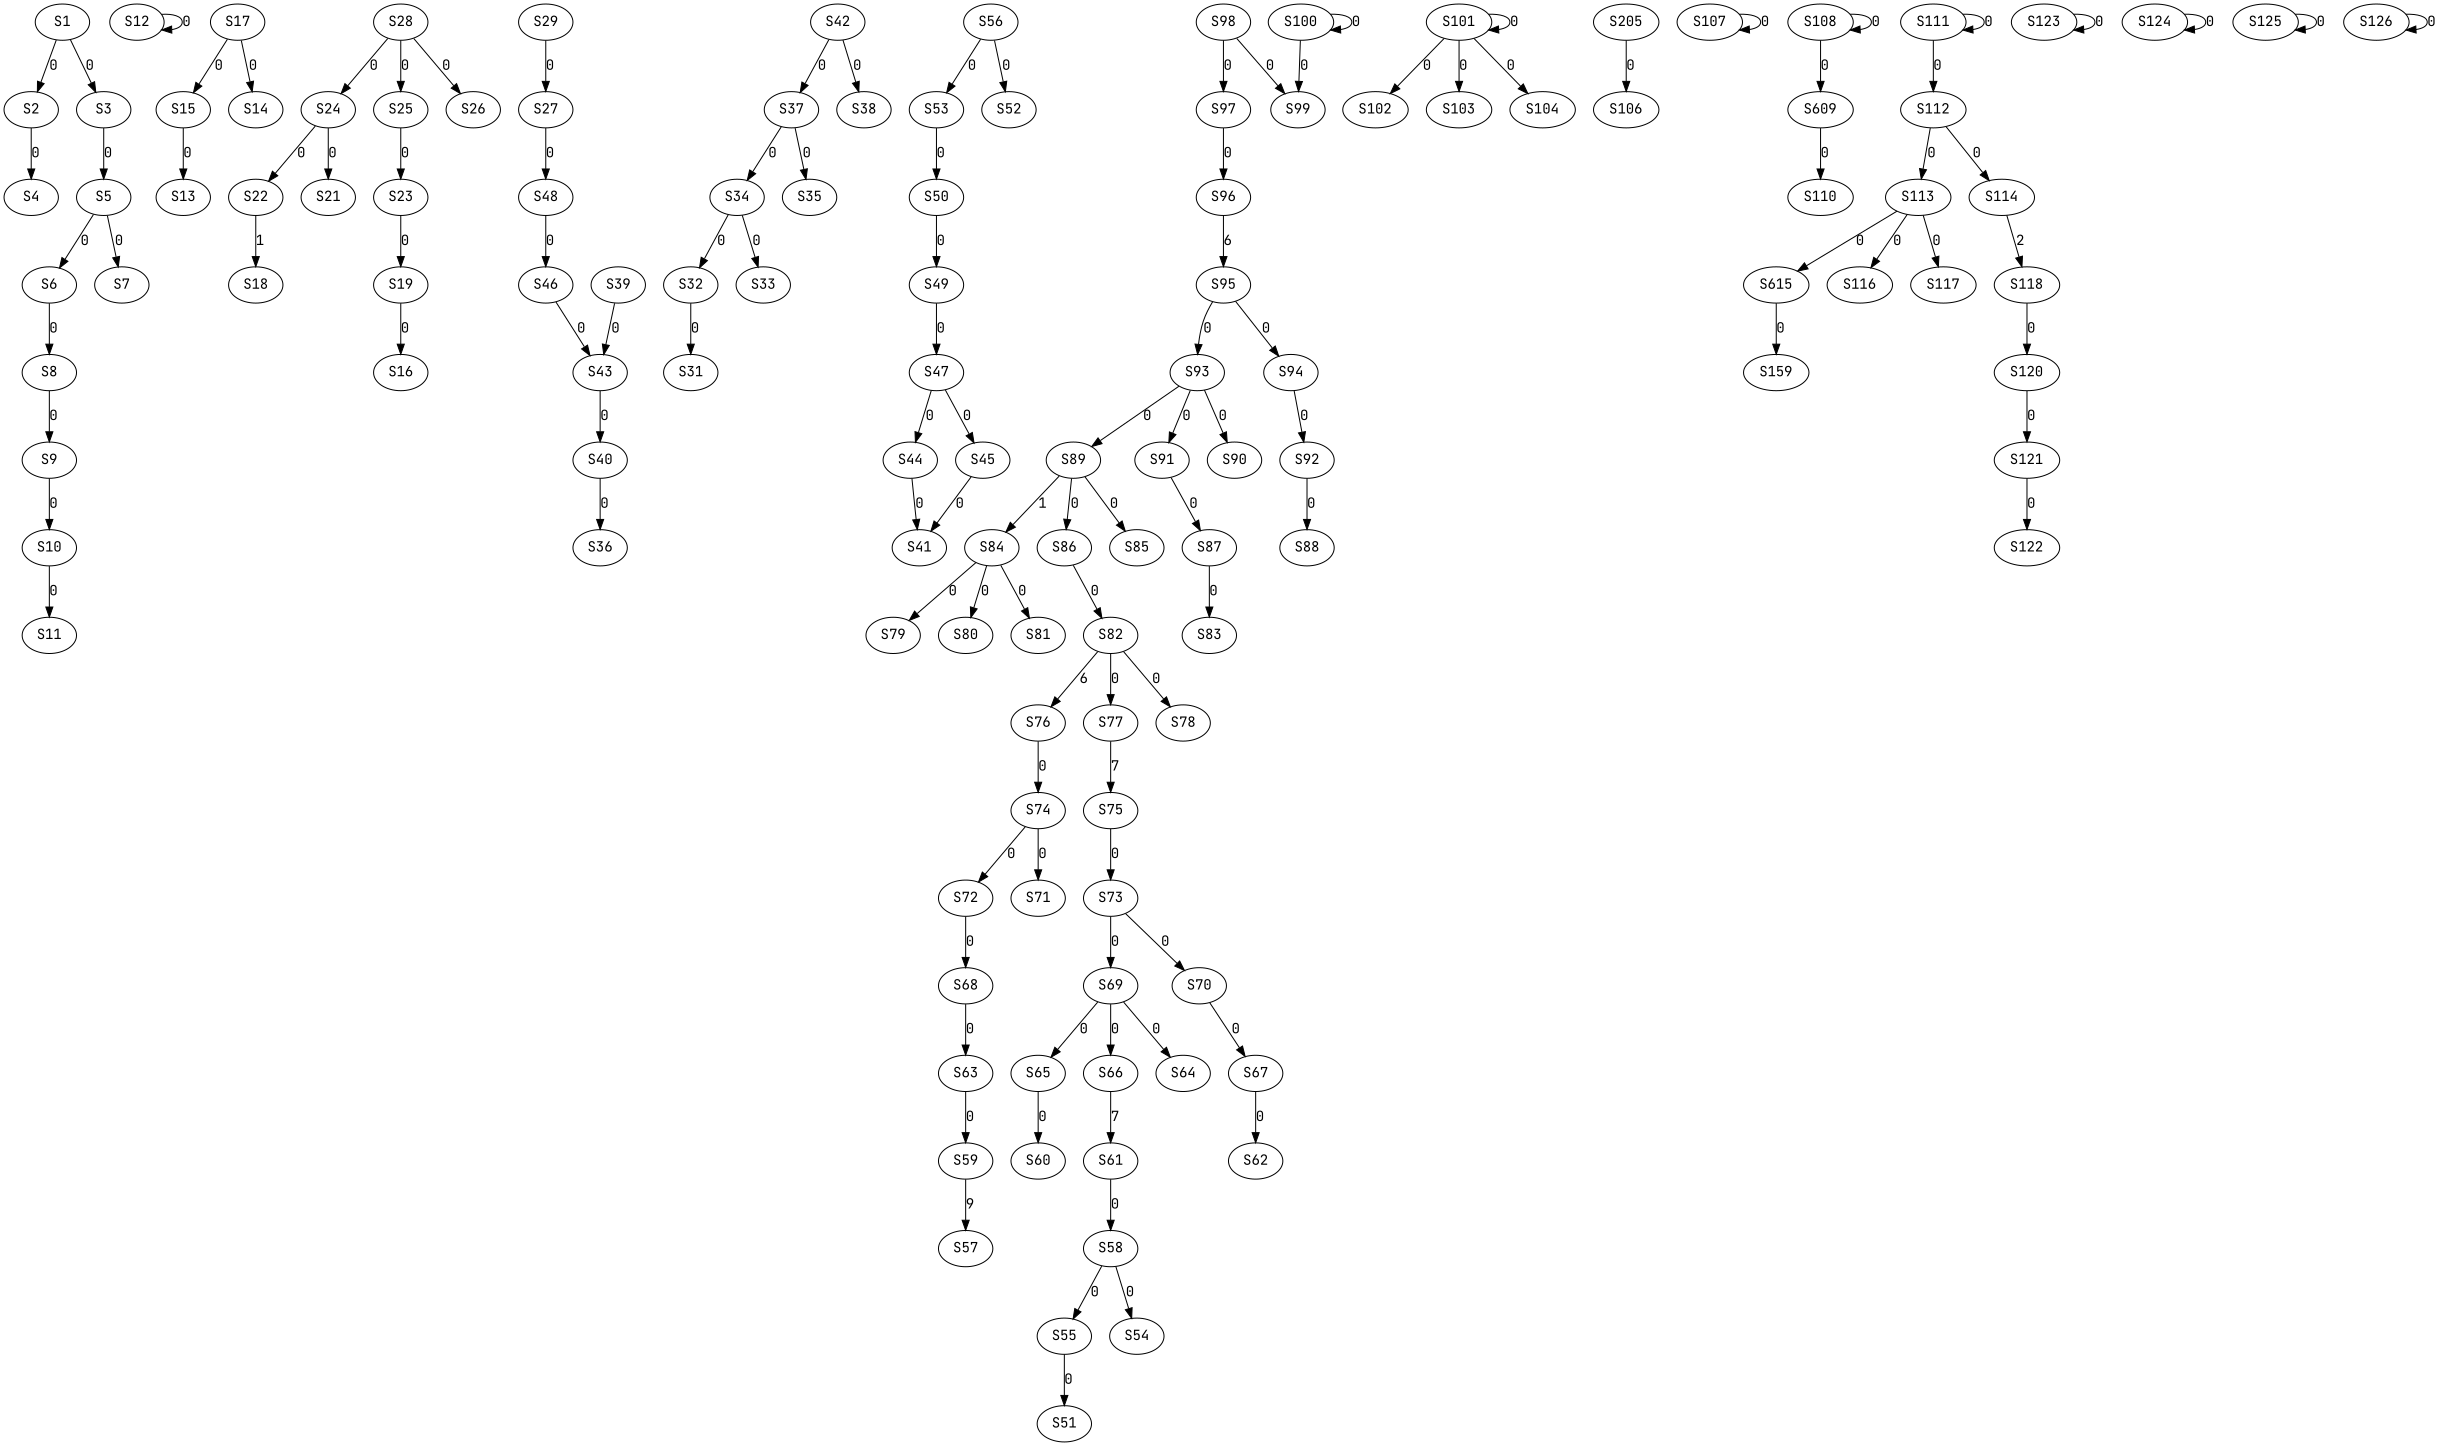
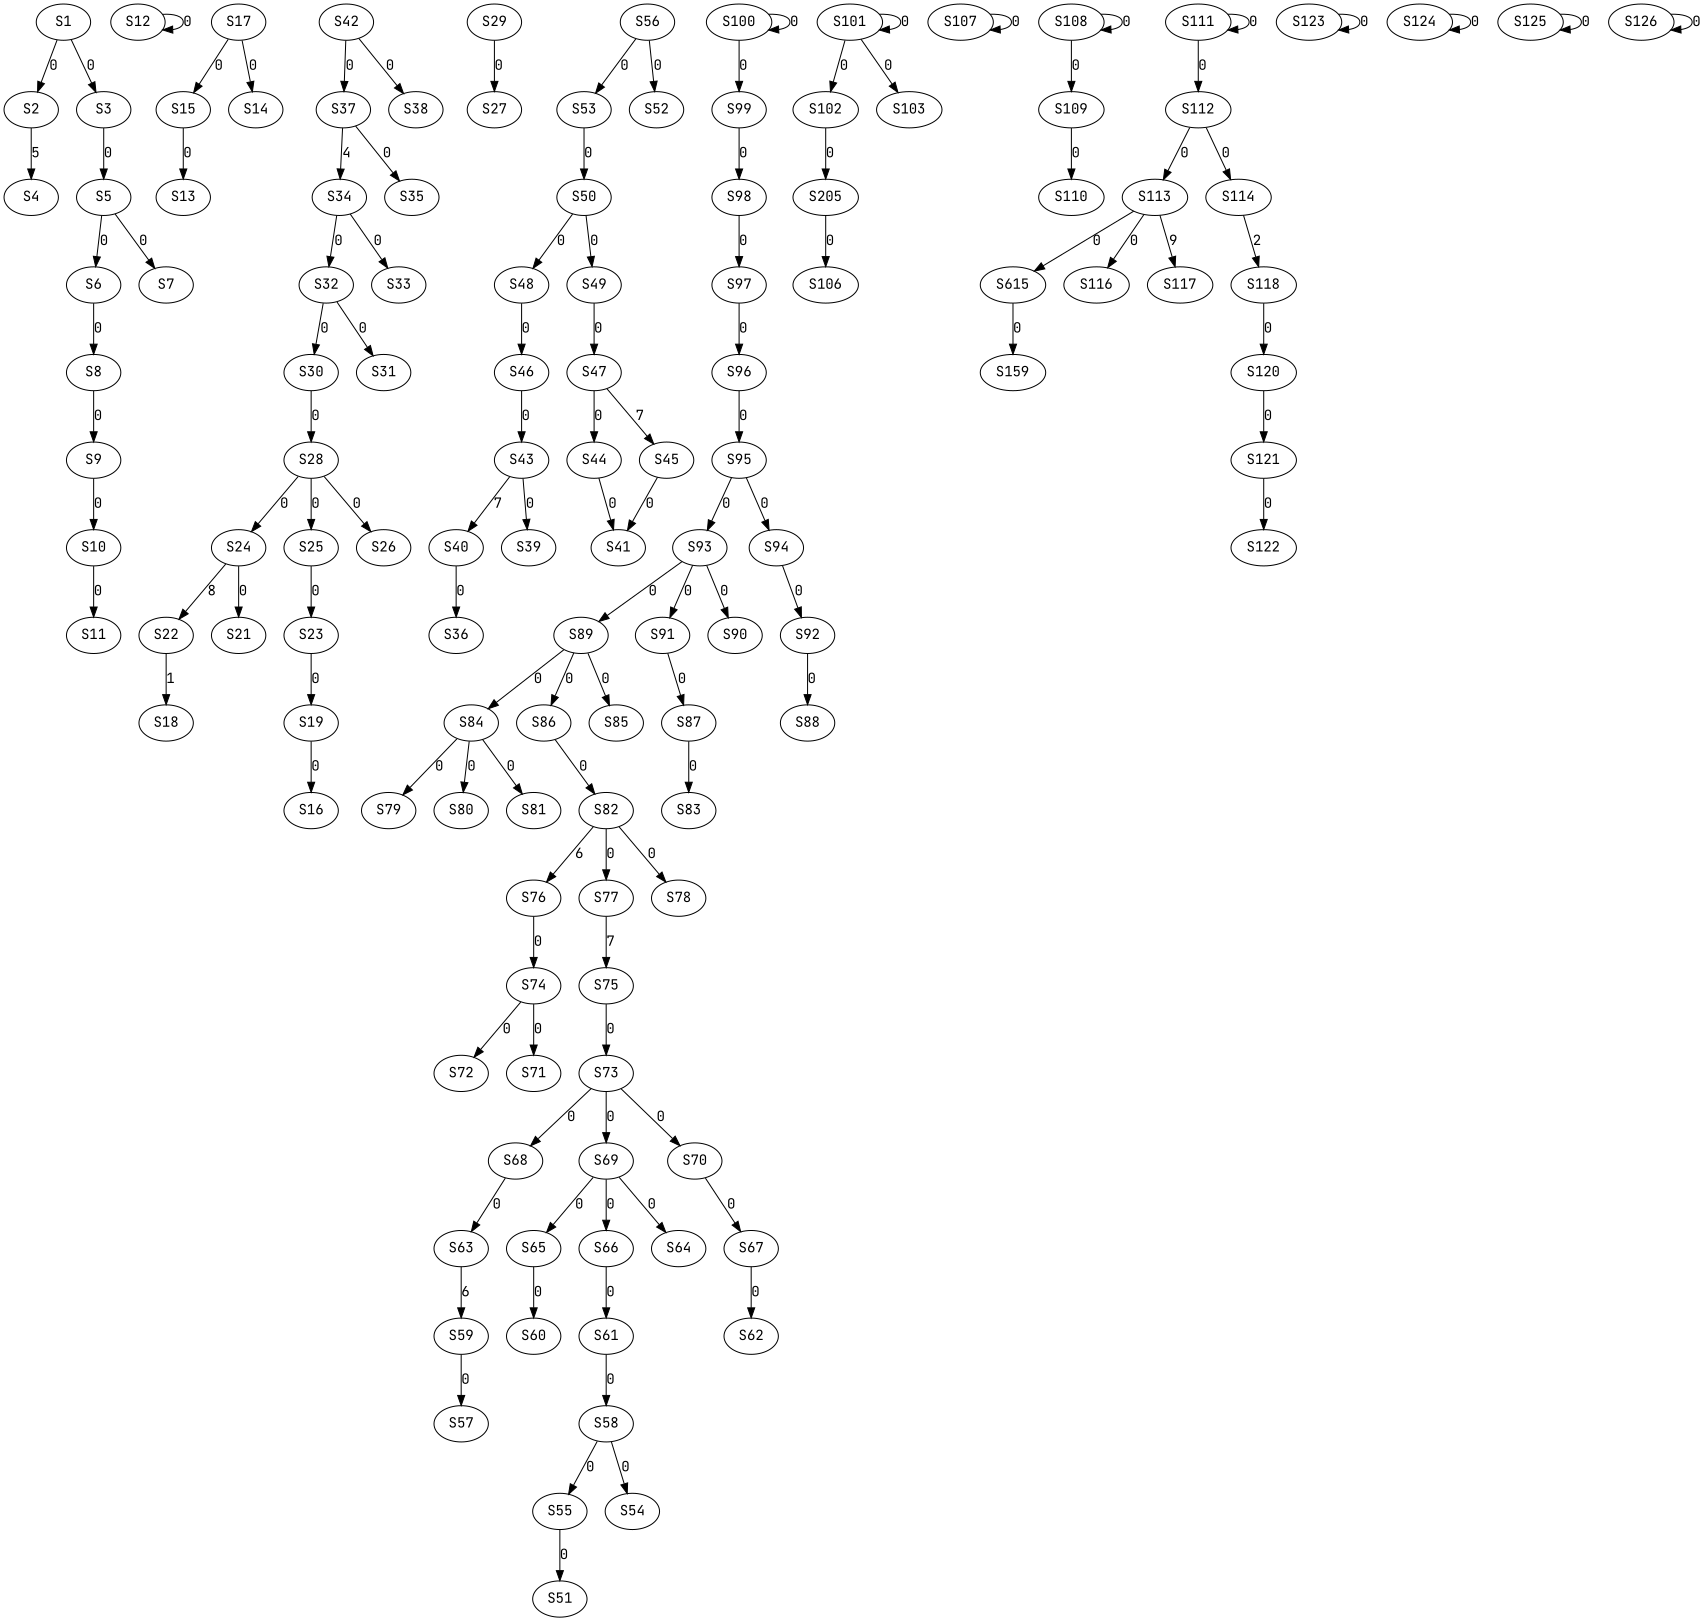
edge "S98" -> "S99": reversed
node "S104": removed
node "S609": label "S609" -> "S109"
edge "S27" -> "S48": now "S50" -> "S48"
edge "S102" -> "S205": added, label "0"
edge "S2" -> "S4": label "0" -> "5"
edge "S24" -> "S22": label "0" -> "8"
edge "S37" -> "S34": label "0" -> "4"
edge "S96" -> "S95": label "6" -> "0"
edge "S113" -> "S117": label "0" -> "9"
edge "S39" -> "S43": reversed
node "S30": added
edge "S43" -> "S40": label "0" -> "7"
edge "S47" -> "S45": label "0" -> "7"
edge "S89" -> "S84": label "1" -> "0"
edge "S72" -> "S68": now "S73" -> "S68"
edge "S63" -> "S59": label "0" -> "6"
edge "S66" -> "S61": label "7" -> "0"
edge "S59" -> "S57": label "9" -> "0"
